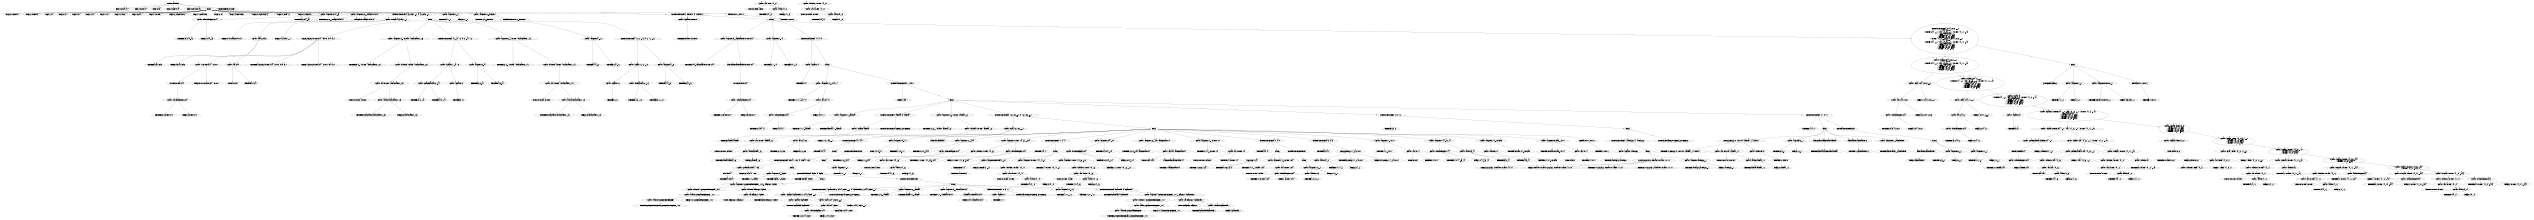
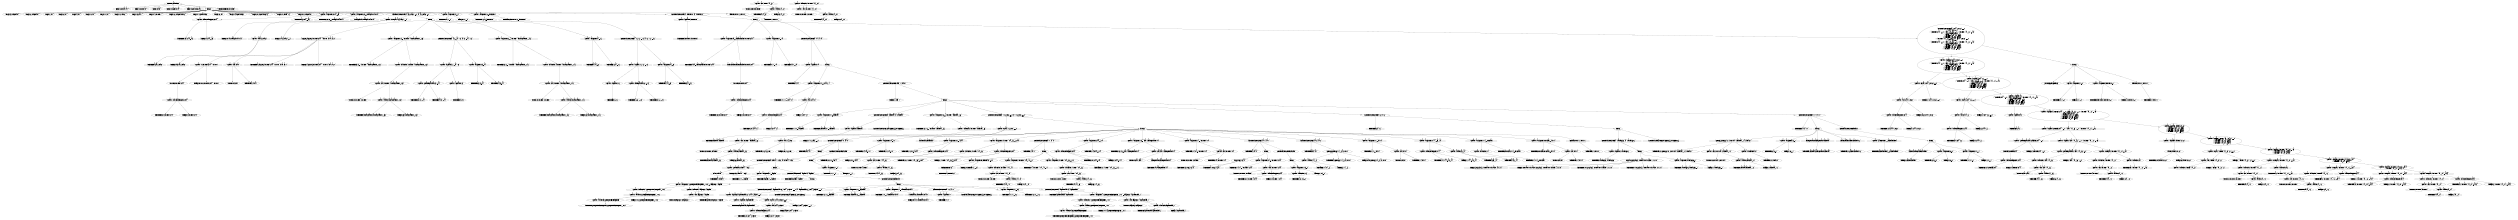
node "(BLOCK,v19,v19 = v11)": label "(BLOCK,v19,v19 = v11)" -> "(IDENTIFIER,v19,v19 = v11)"
